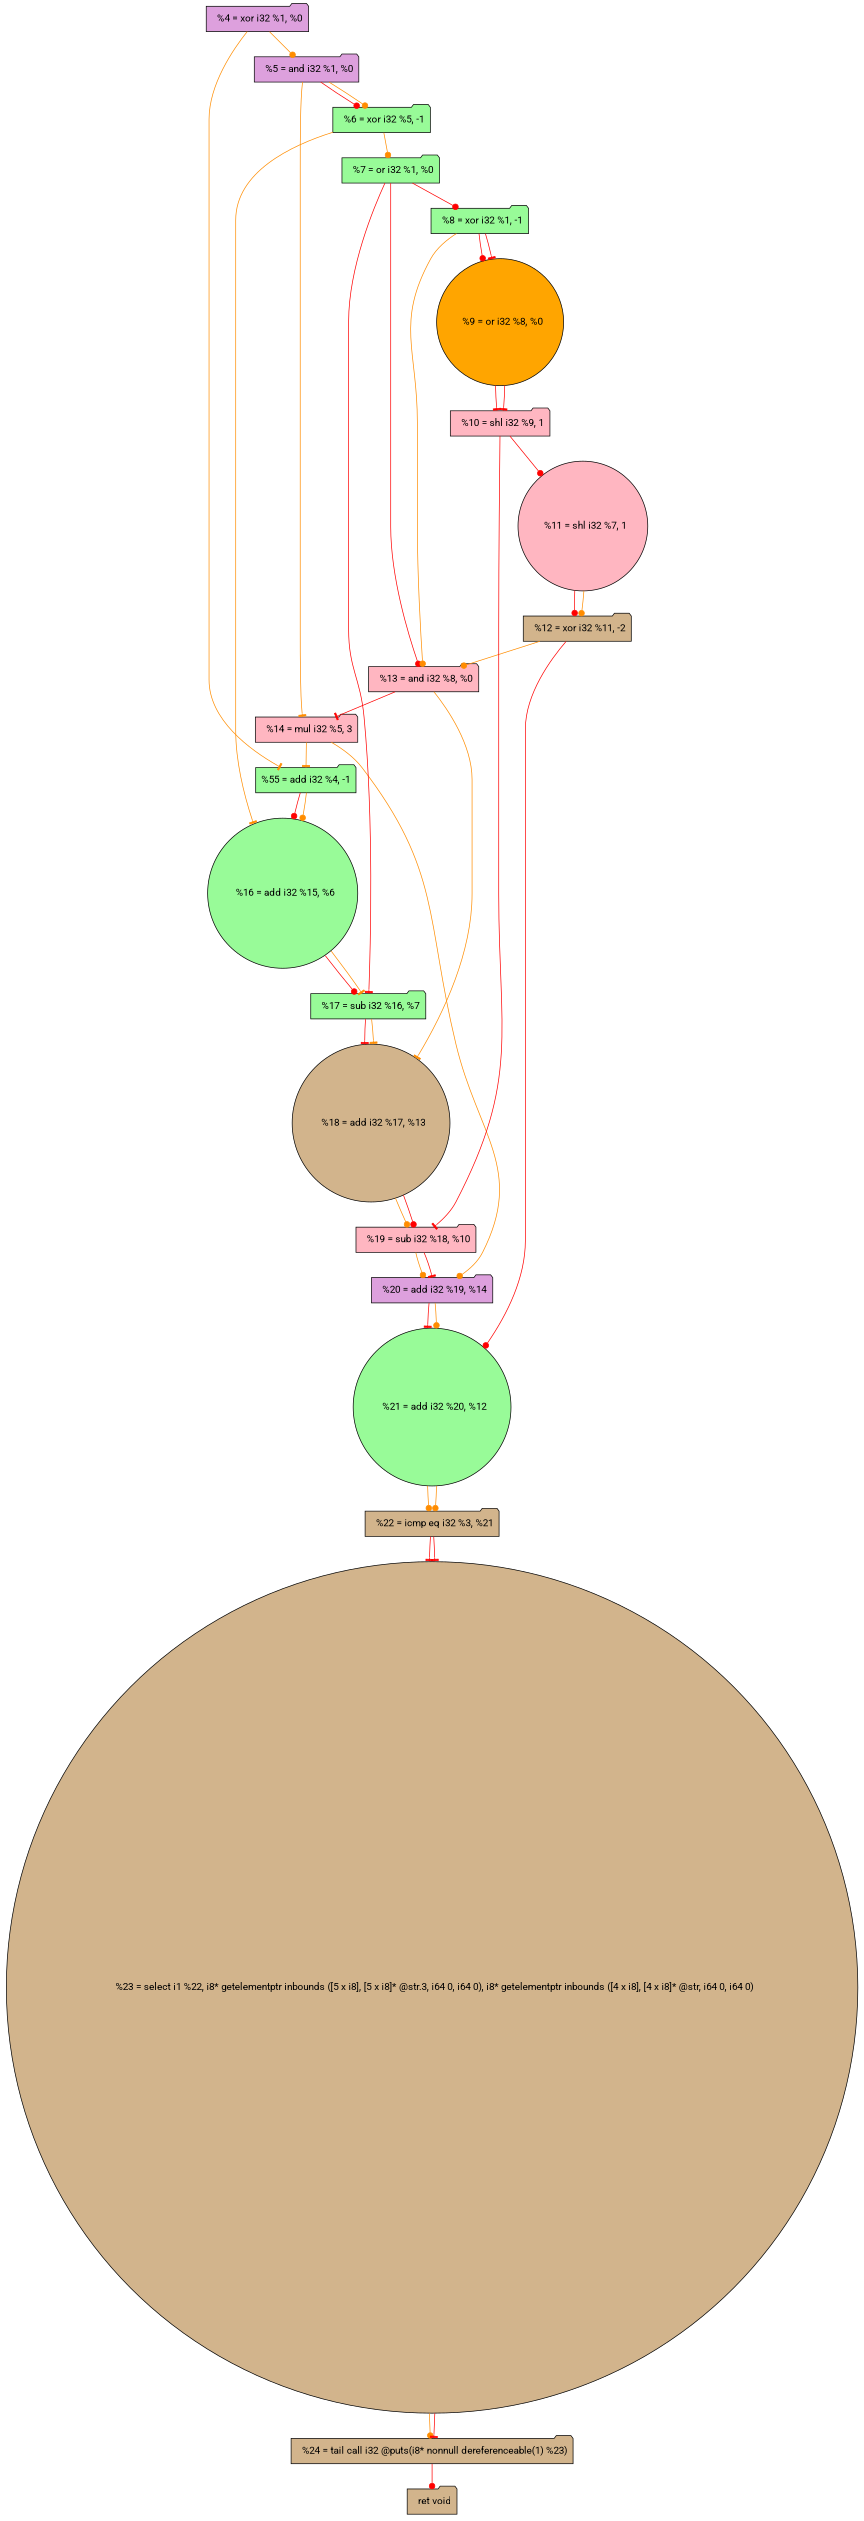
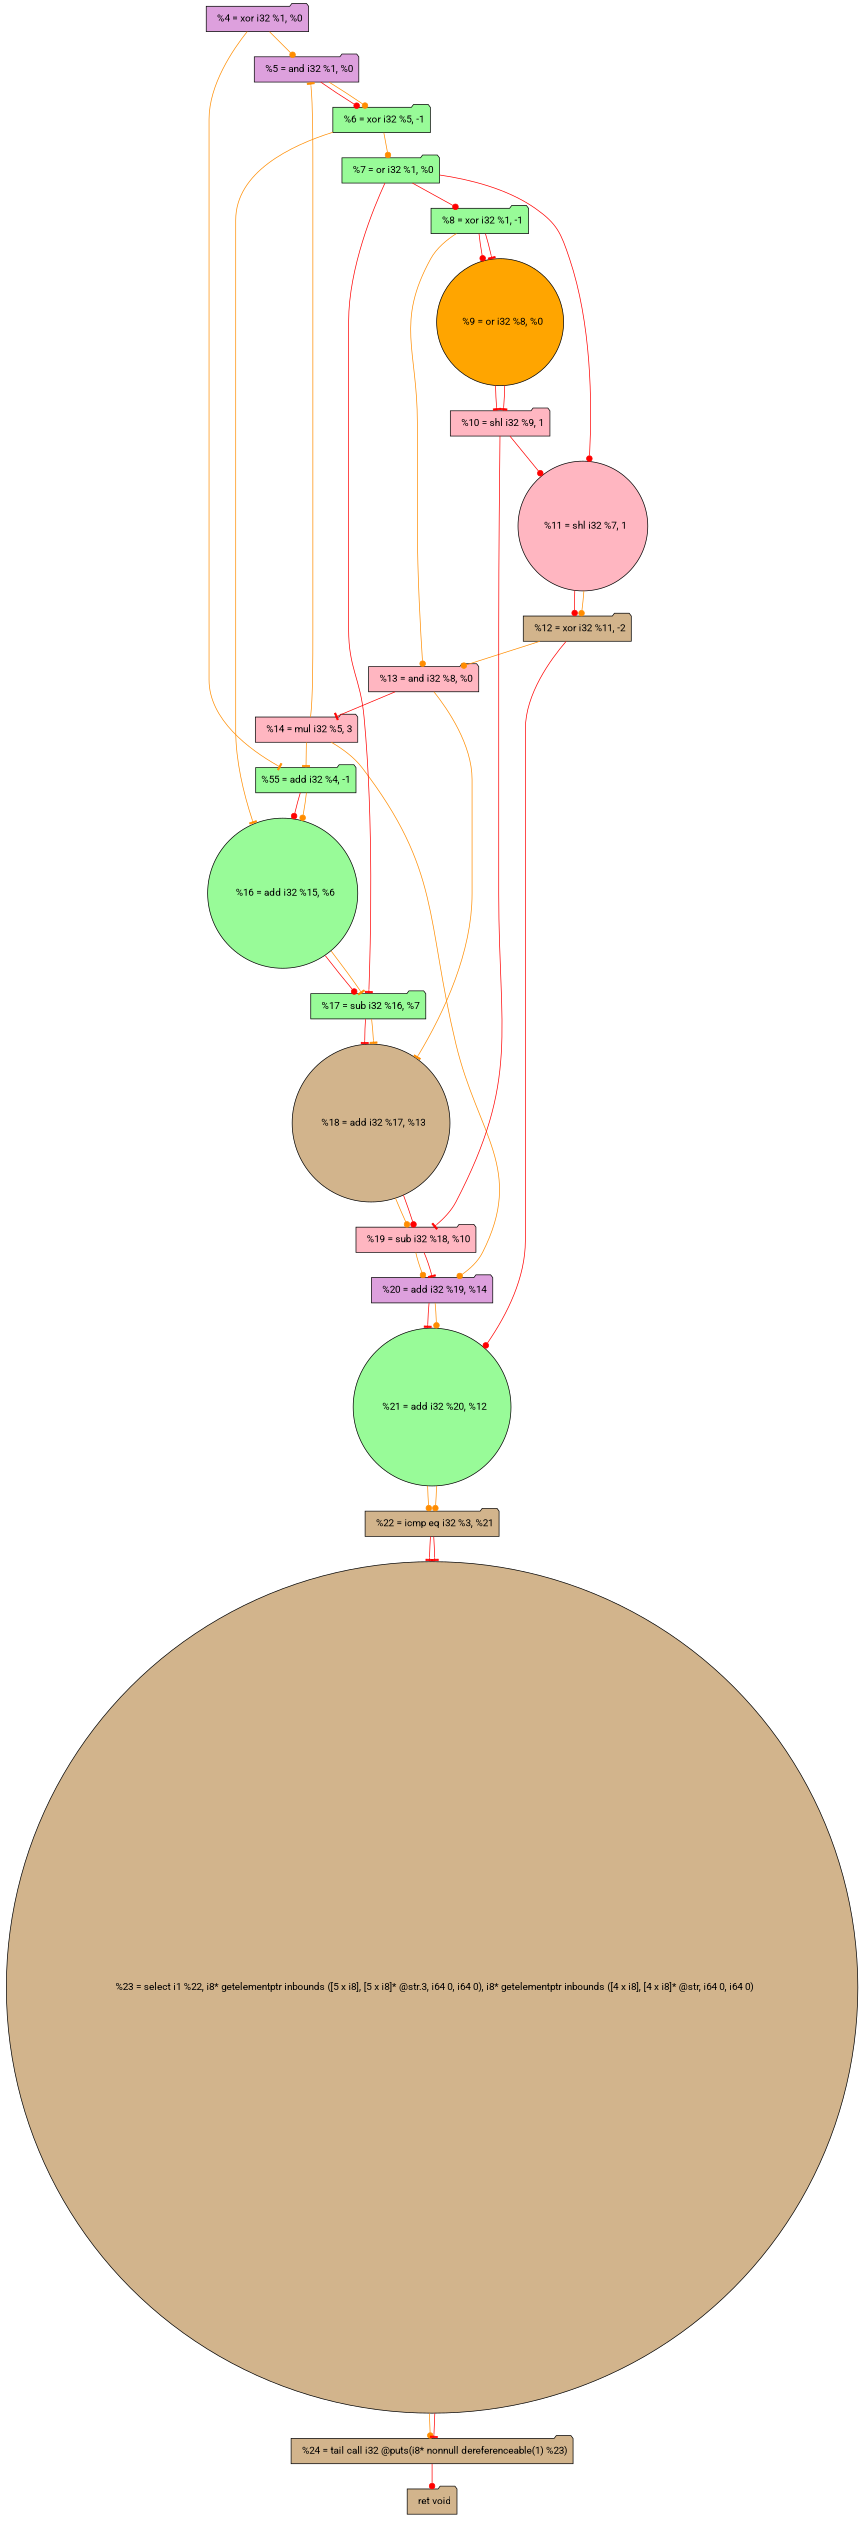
edge "%5 = and i32 %1, %0" -> "%14 = mul i32 %5, 3": reversed
edge "%7 = or i32 %1, %0" -> "%13 = and i32 %8, %0": now "%7 = or i32 %1, %0" -> "%11 = shl i32 %7, 1"
